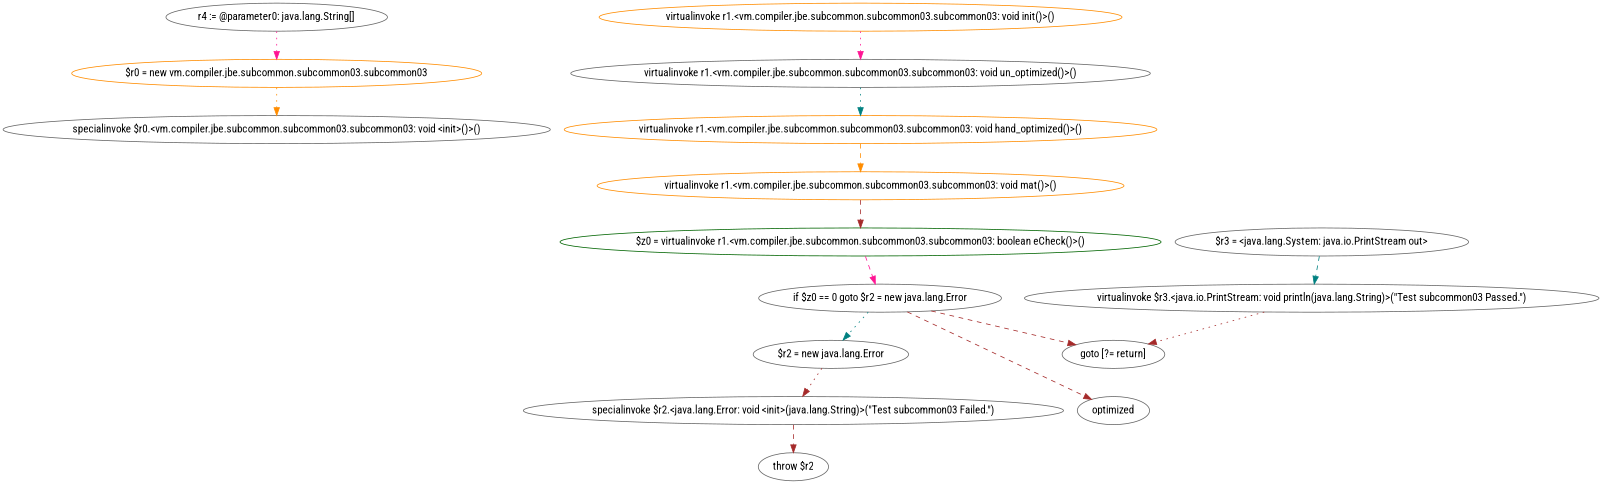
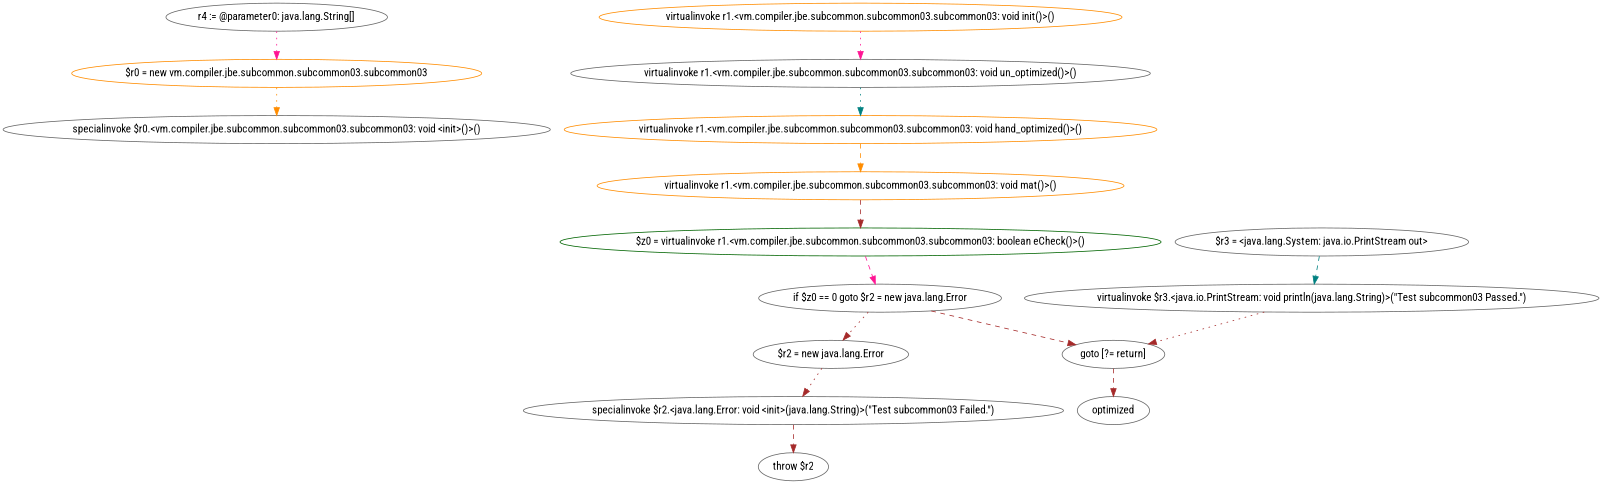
edge "if $z0 == 0 goto $r2 = new java.lang.Error" -> "$r2 = new java.lang.Error": color teal -> brown
edge "if $z0 == 0 goto $r2 = new java.lang.Error" -> "optimized": now "goto [?= return]" -> "optimized"
